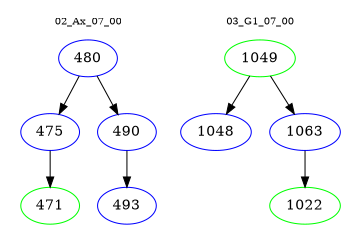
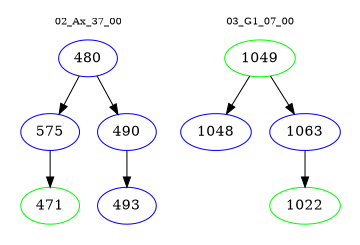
cluster "02_Ax_07_00": label "02_Ax_07_00" -> "02_Ax_37_00"
node "475": label "475" -> "575"
